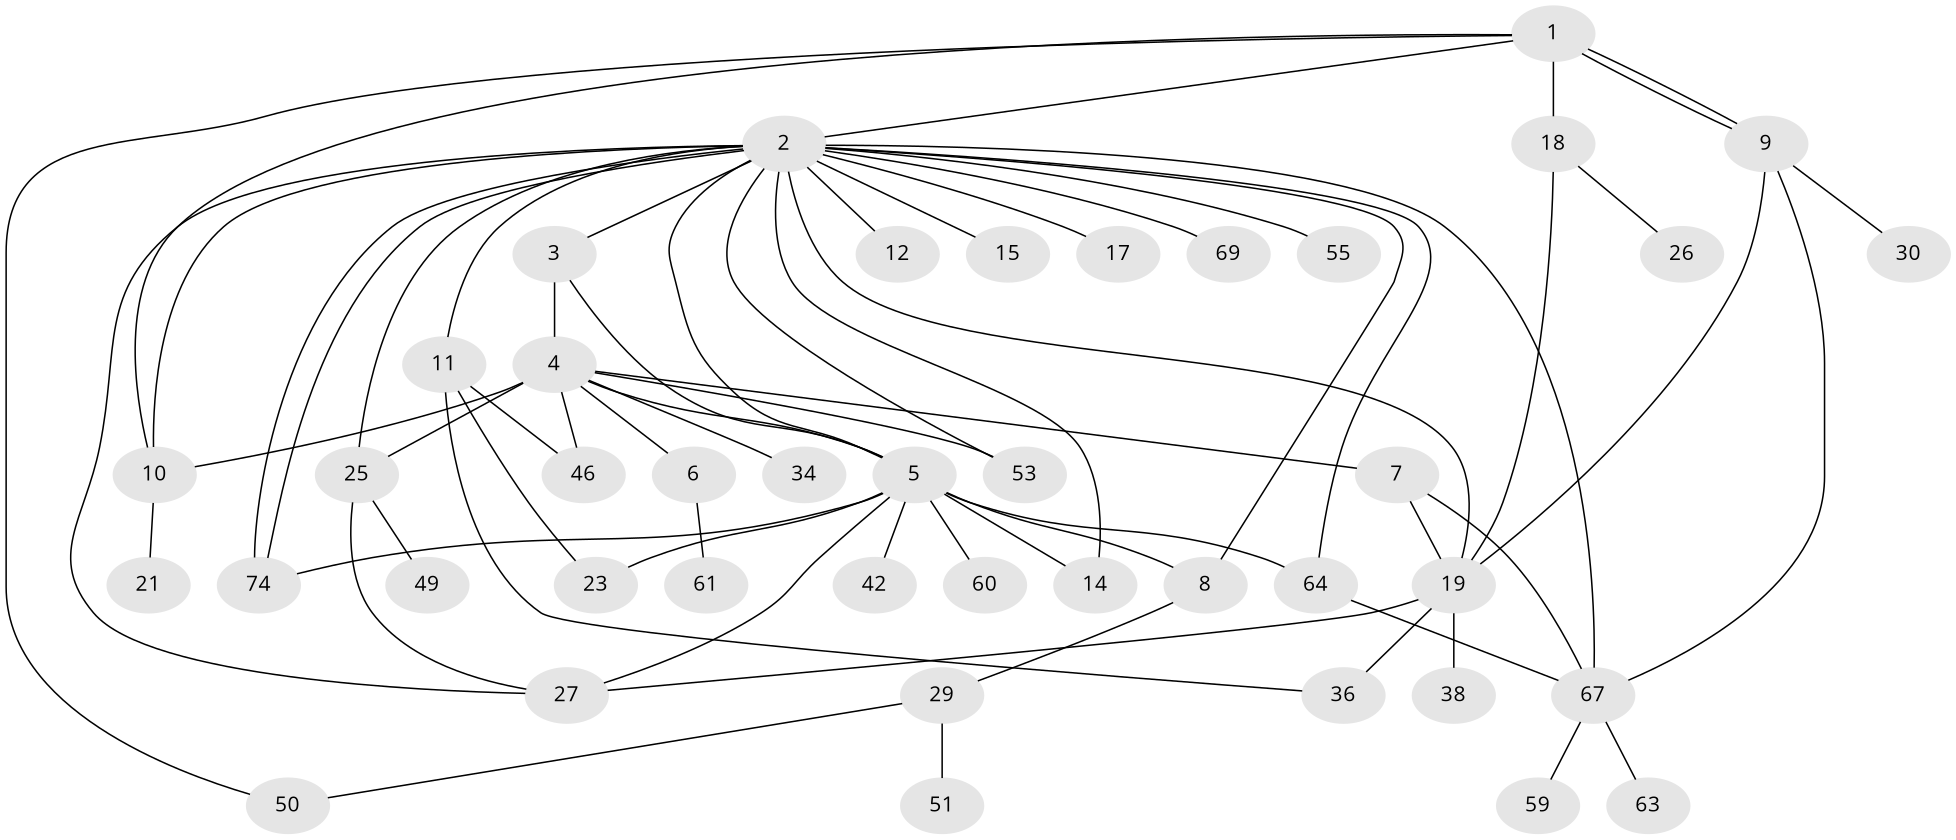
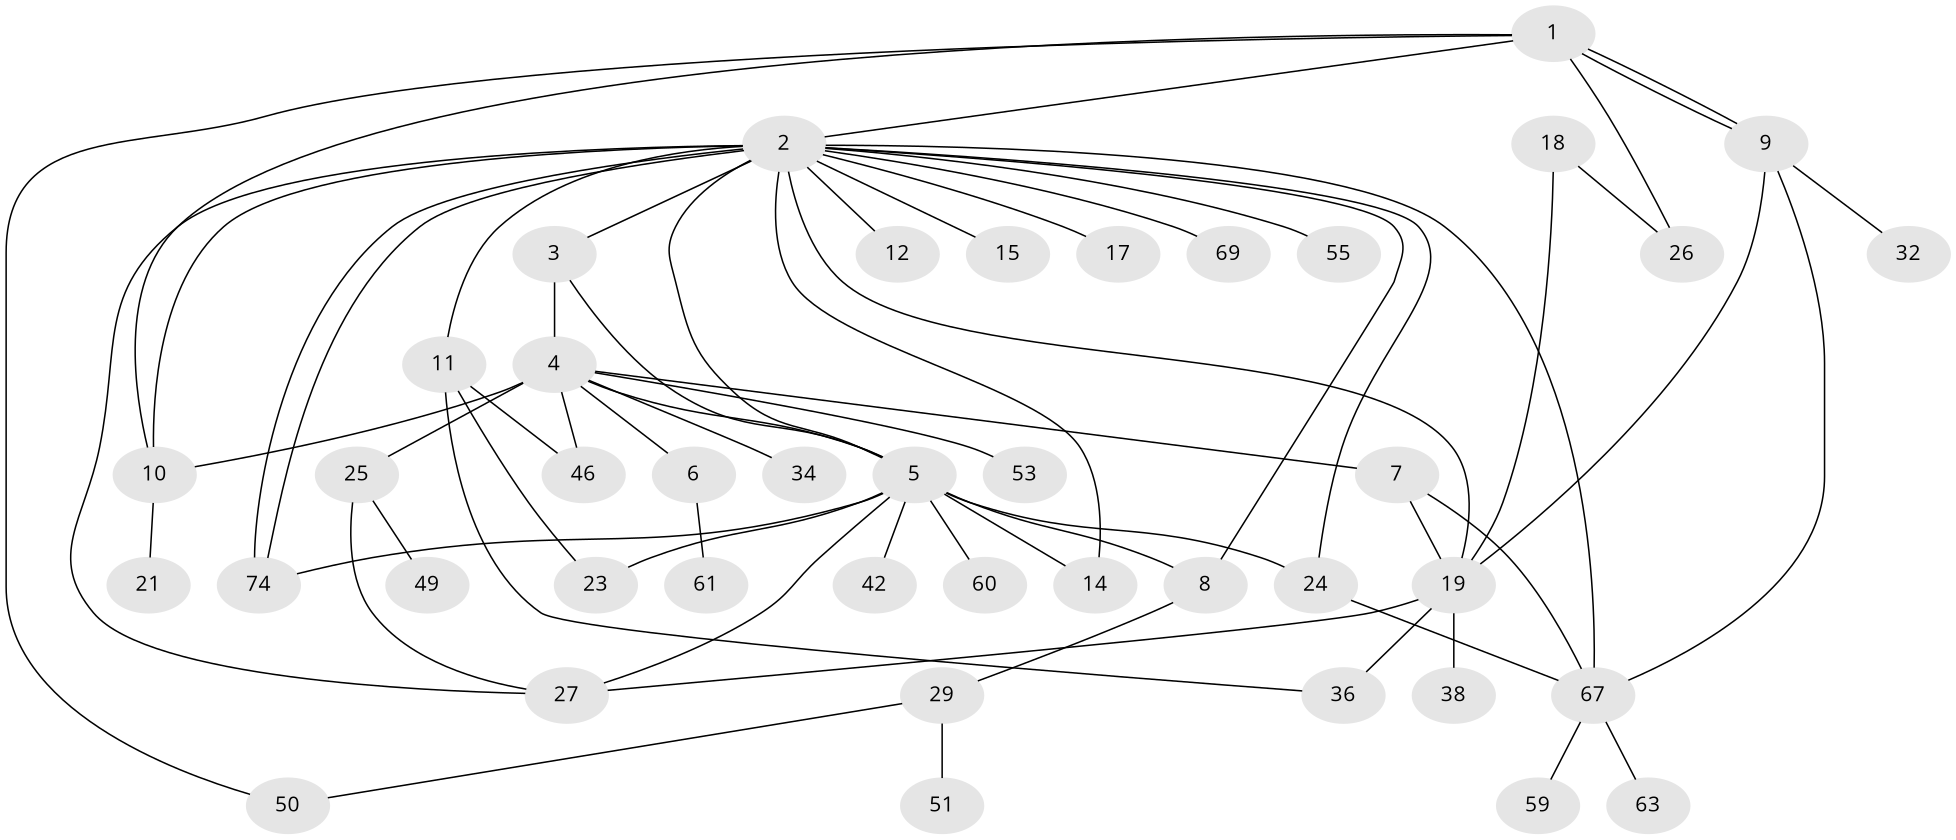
edge "1" -- "18": now "1" -- "26"
edge "2" -- "25": removed
node "30": label "30" -> "32"
edge "2" -- "53": removed
node "64": label "64" -> "24"
